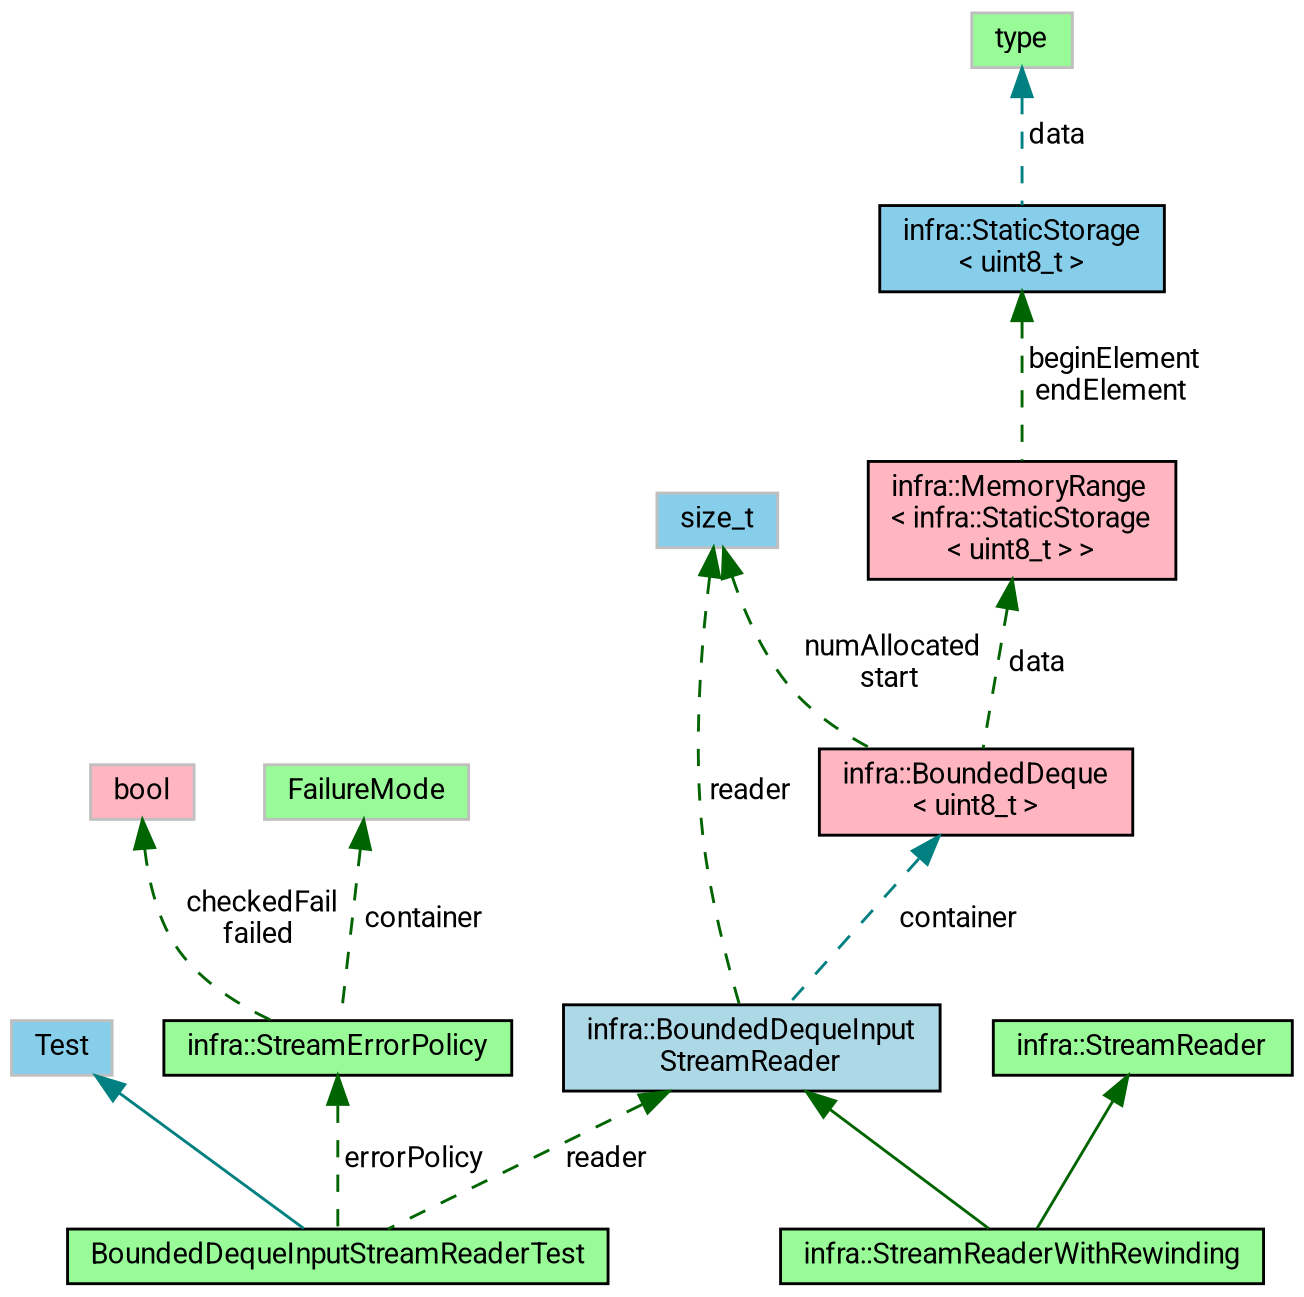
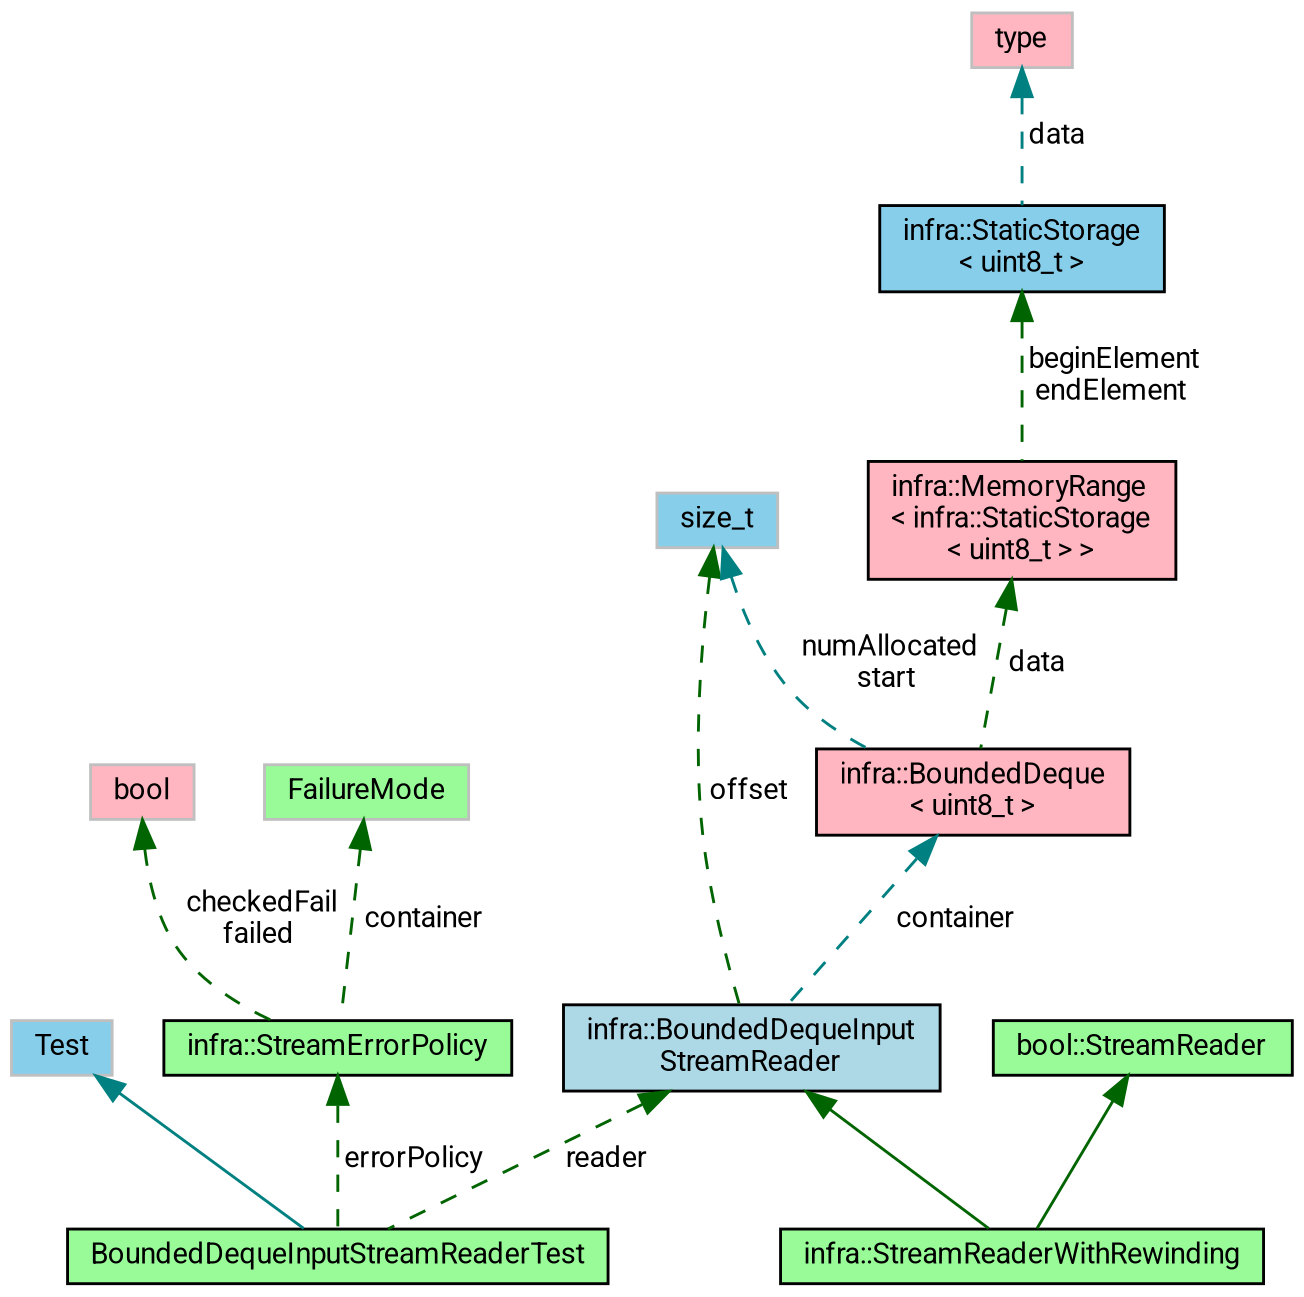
node "type": fillcolor palegreen -> lightpink
edge "infra::BoundedDeque < uint8_t >" -> "size_t": color darkgreen -> teal
edge "infra::BoundedDequeInput StreamReader" -> "size_t": label " reader" -> " offset"
node "infra::StreamReader": label "infra::StreamReader" -> "bool::StreamReader"
